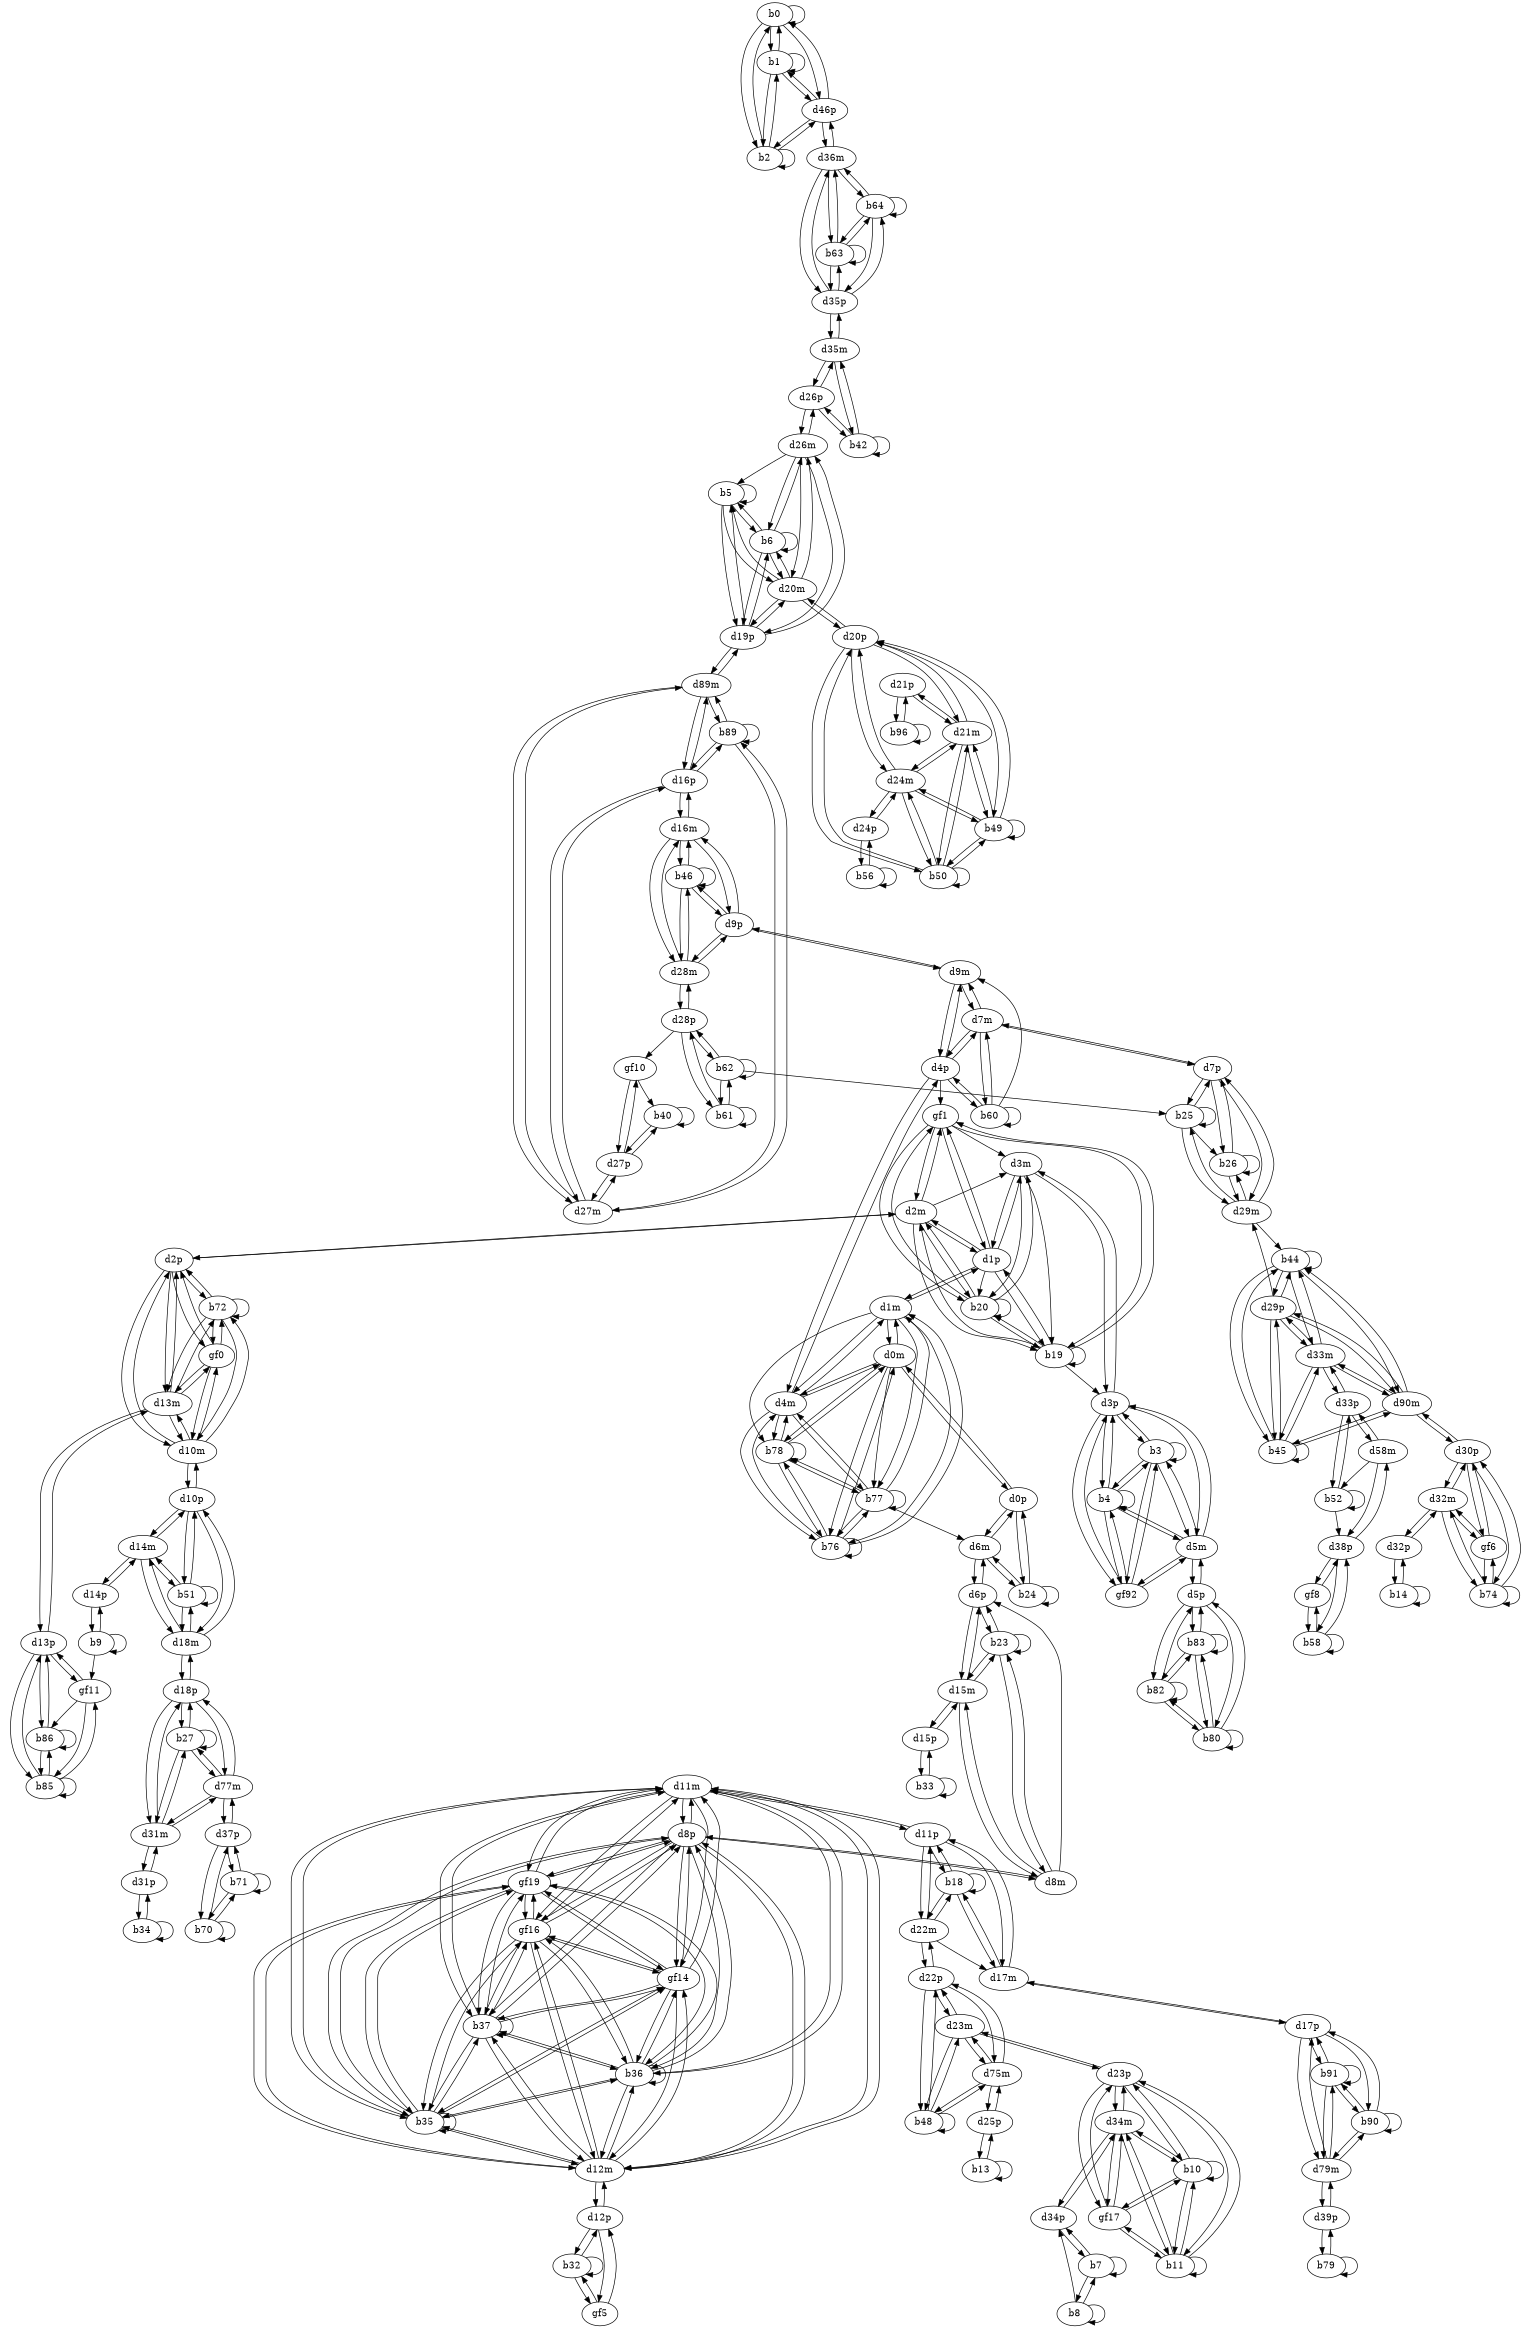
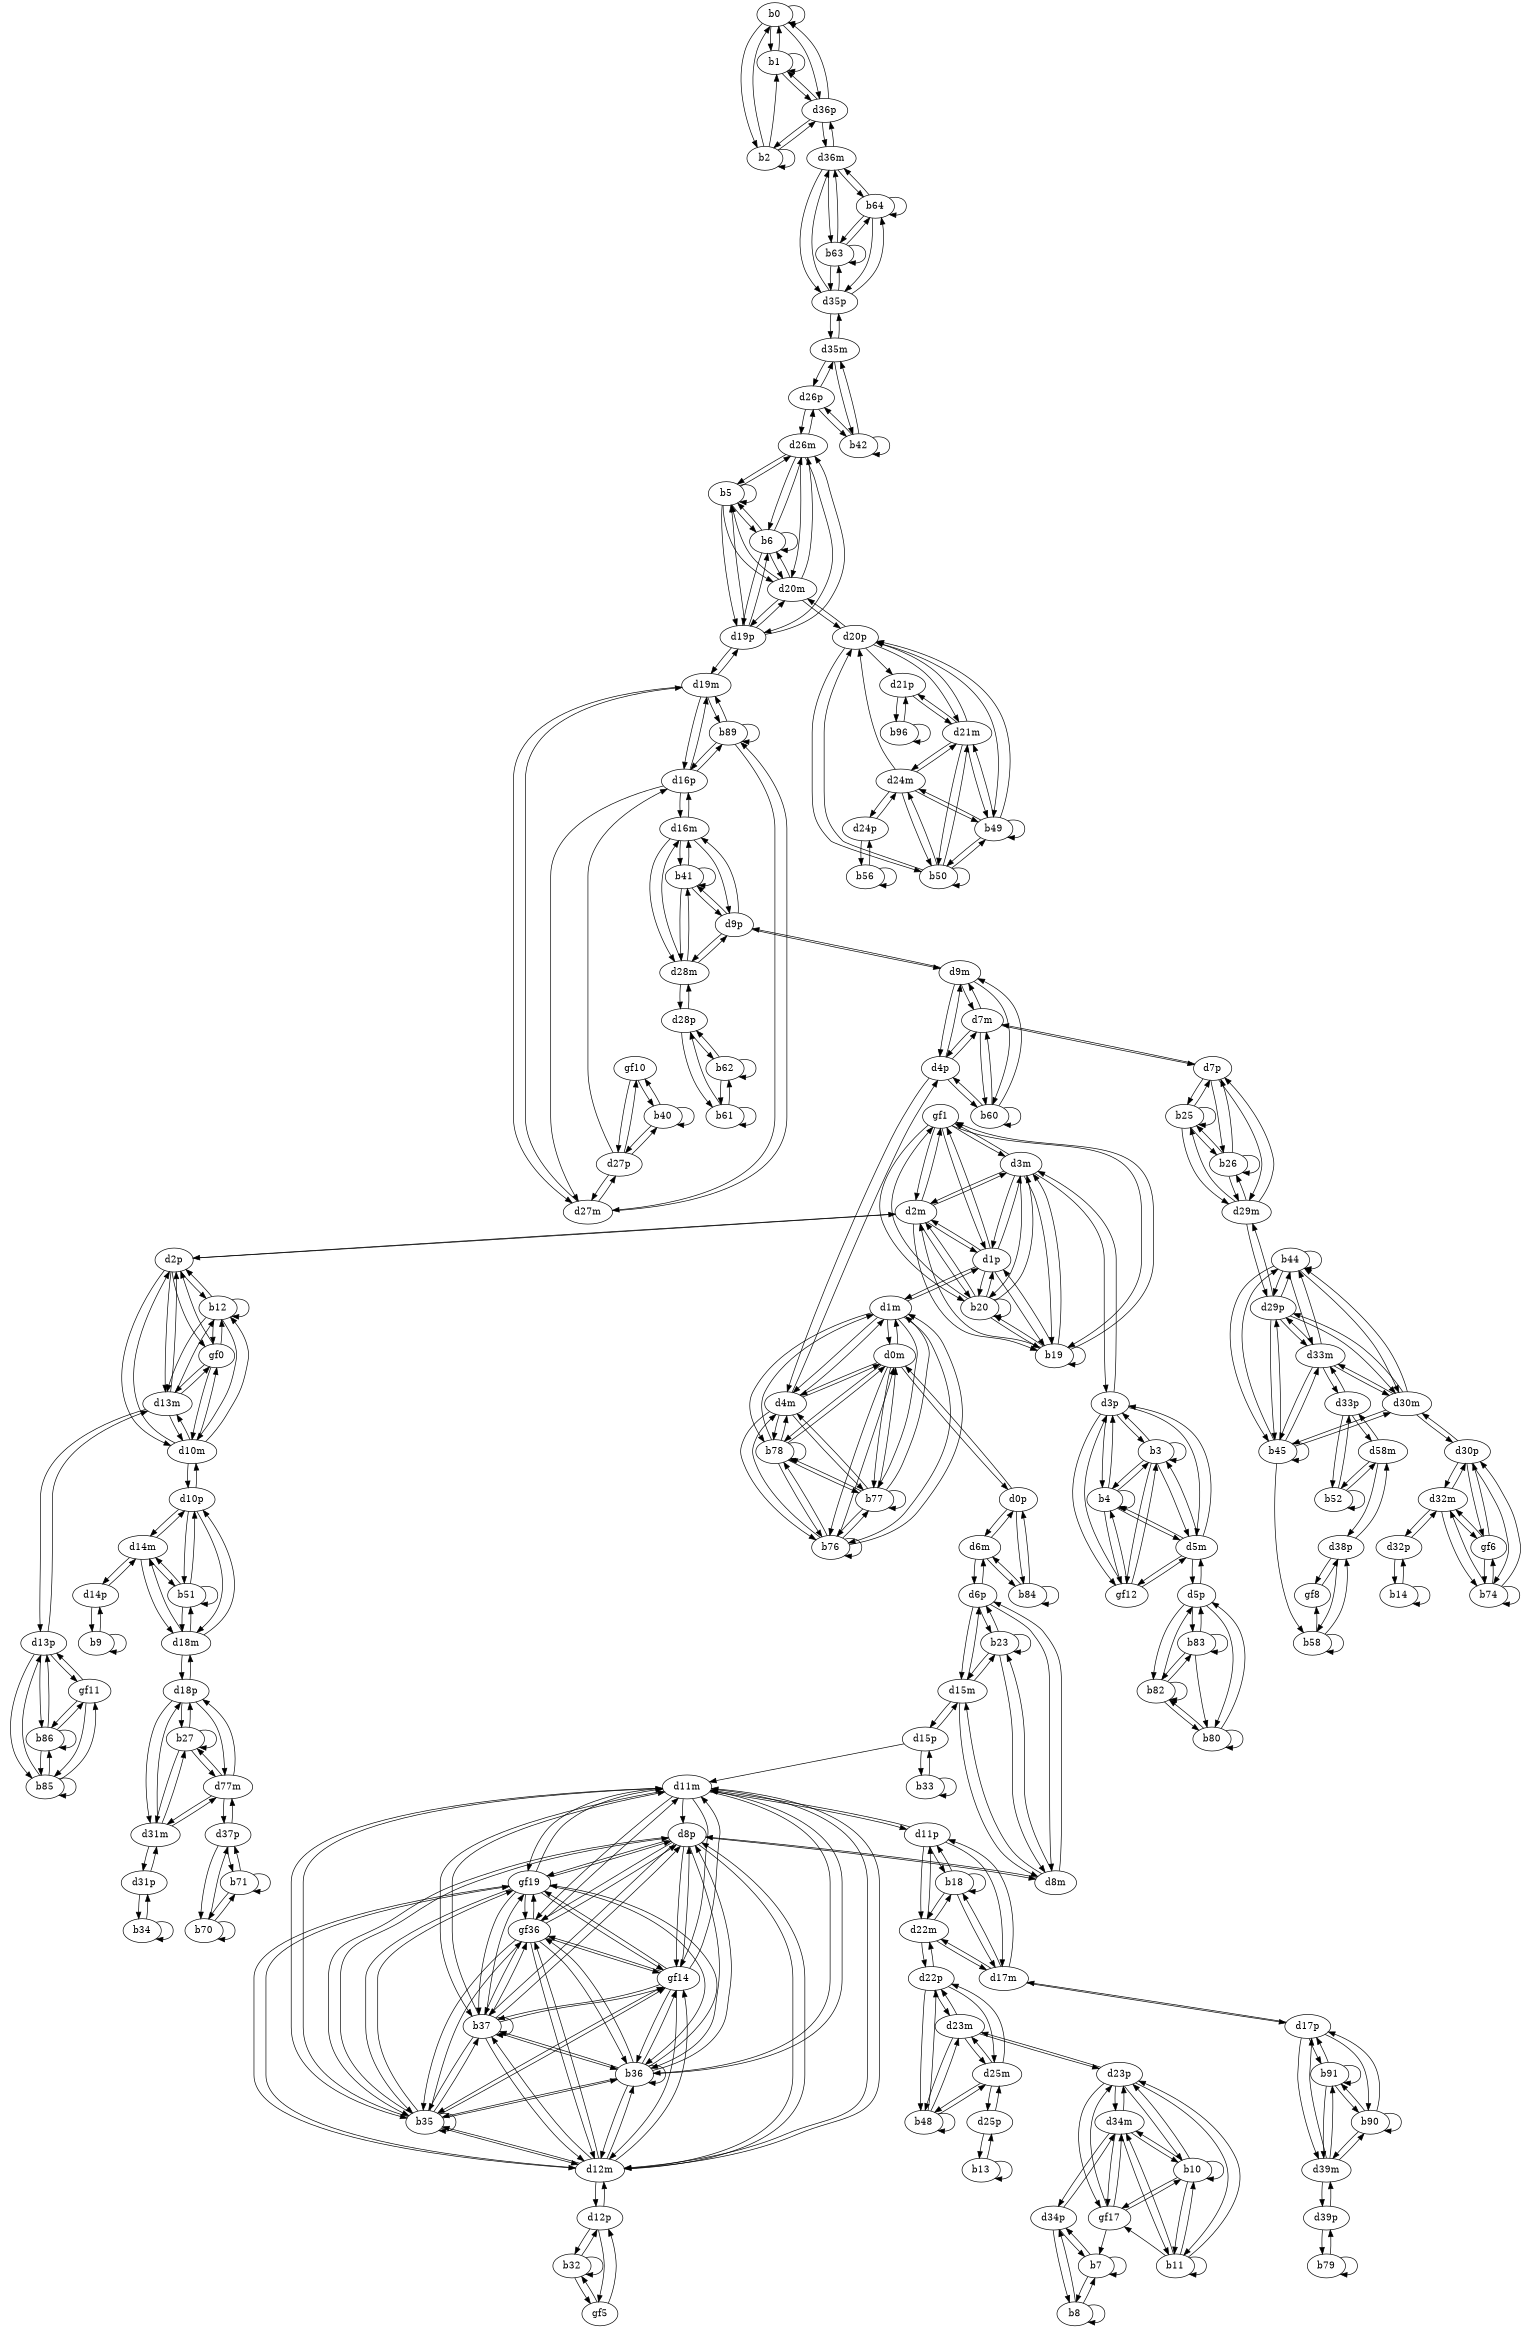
edge "b1" -> "b2": removed
node "d46p": label "d46p" -> "d36p"
edge "b5" -> "d26m": added
node "d89m": label "d89m" -> "d19m"
edge "d20p" -> "d24m": now "d20p" -> "d21p"
node "b46": label "b46" -> "b41"
edge "d27m" -> "d16p": now "d27p" -> "d16p"
edge "d9m" -> "b60": added
edge "d28p" -> "gf10": now "b40" -> "gf10"
edge "d4p" -> "gf1": now "d3m" -> "gf1"
edge "b62" -> "b25": now "b26" -> "b25"
edge "d3m" -> "d2m": added
edge "d29m" -> "b44": now "d29m" -> "d29p"
edge "b20" -> "d1p": added
node "b72": label "b72" -> "b12"
edge "b78" -> "d1m": added
edge "b19" -> "d3p": now "b19" -> "d3m"
node "d90m": label "d90m" -> "d30m"
edge "b52" -> "d38p": now "b52" -> "d58m"
edge "b77" -> "d6m": now "b77" -> "d0m"
node "b24": label "b24" -> "b84"
node "gf92": label "gf92" -> "gf12"
edge "gf8" -> "b58": now "b45" -> "b58"
edge "b9" -> "gf11": now "b86" -> "gf11"
edge "b80" -> "b83": removed
edge "d6p" -> "d8m": added
edge "d8p" -> "d11m": now "d15p" -> "d11m"
node "gf16": label "gf16" -> "gf36"
edge "d17m" -> "d22m": added
node "d75m": label "d75m" -> "d25m"
node "d79m": label "d79m" -> "d39m"
edge "gf17" -> "b11": now "gf17" -> "b7"
edge "d34p" -> "b8": added
